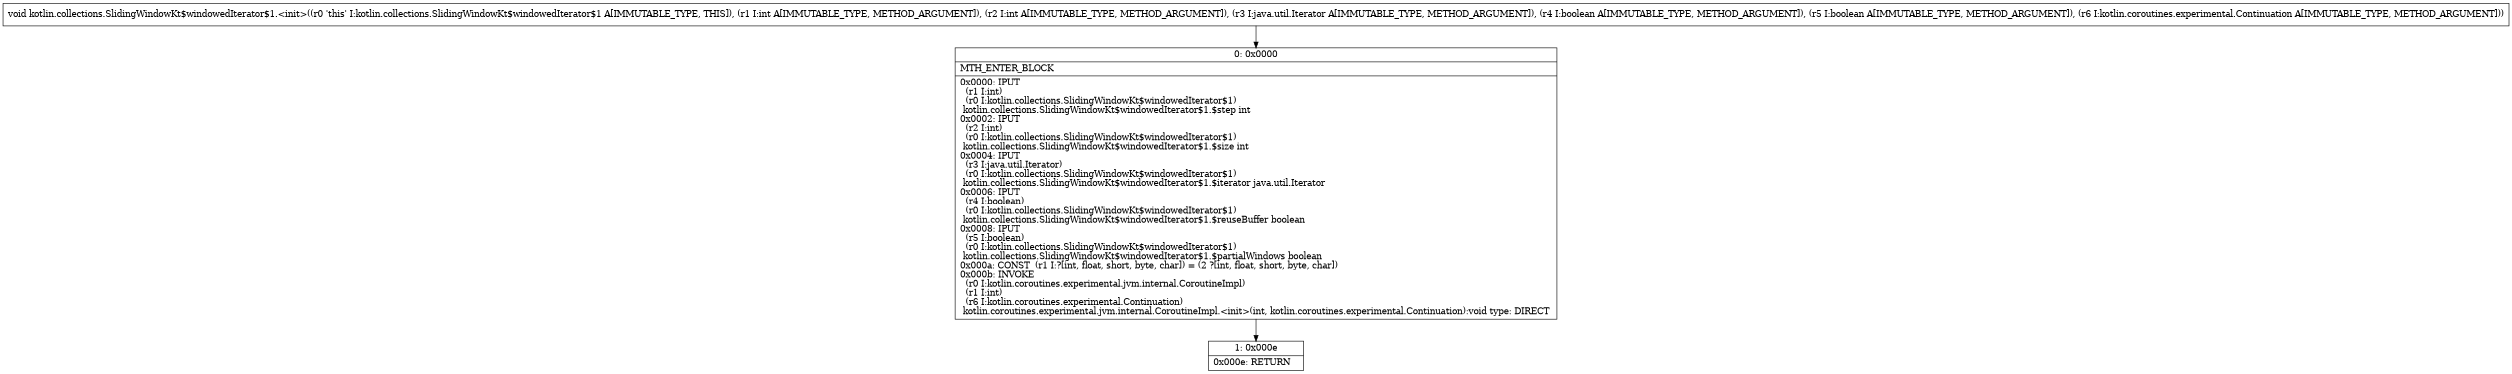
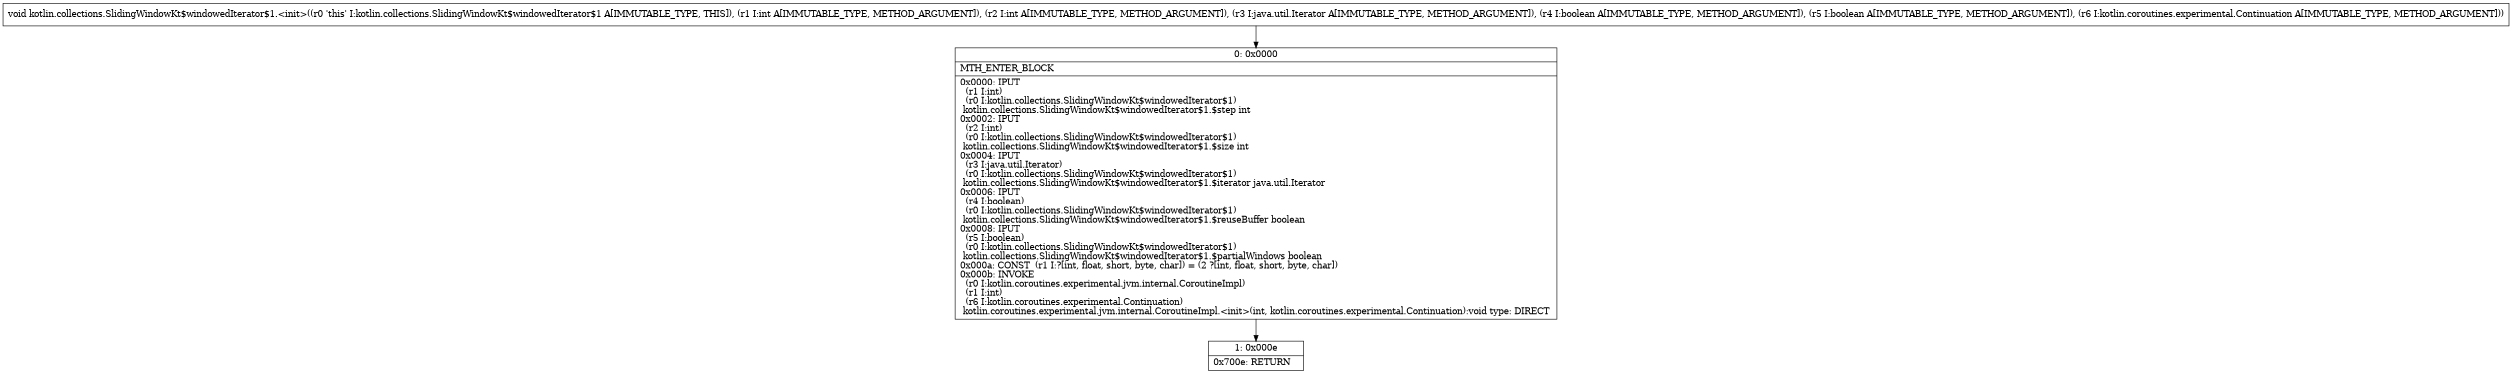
node "1: 0x000e": text "0x000e: RETURN" -> "0x700e: RETURN"
